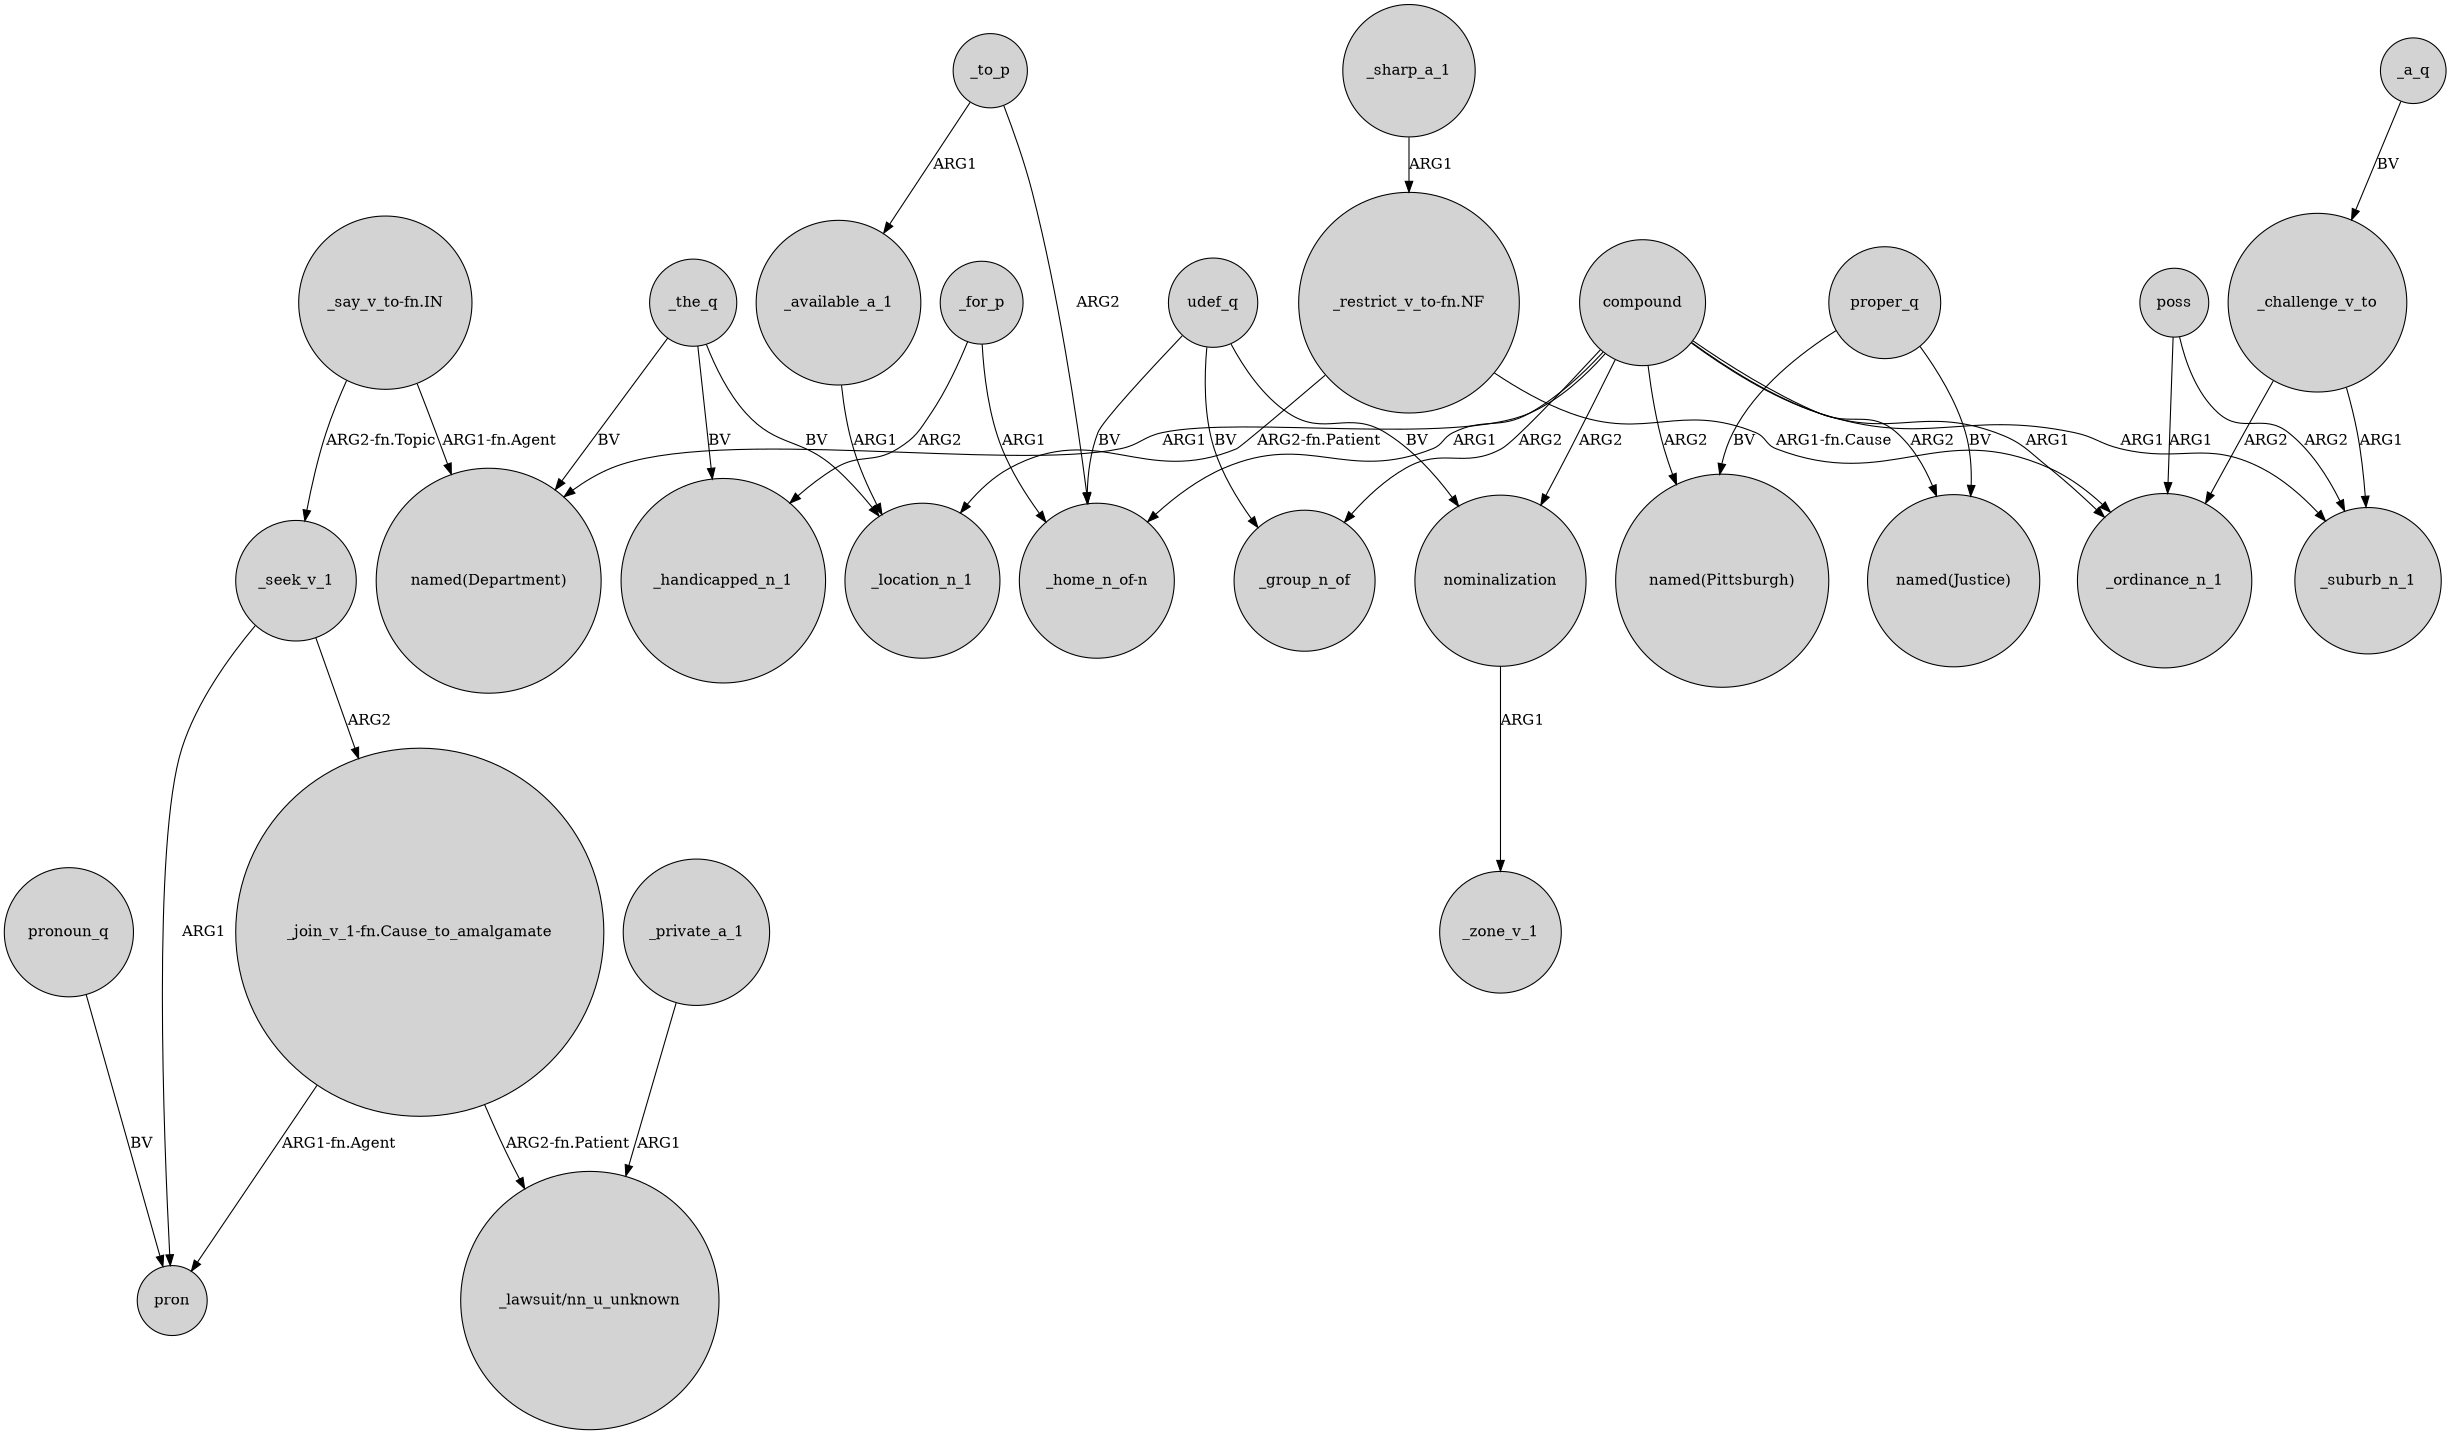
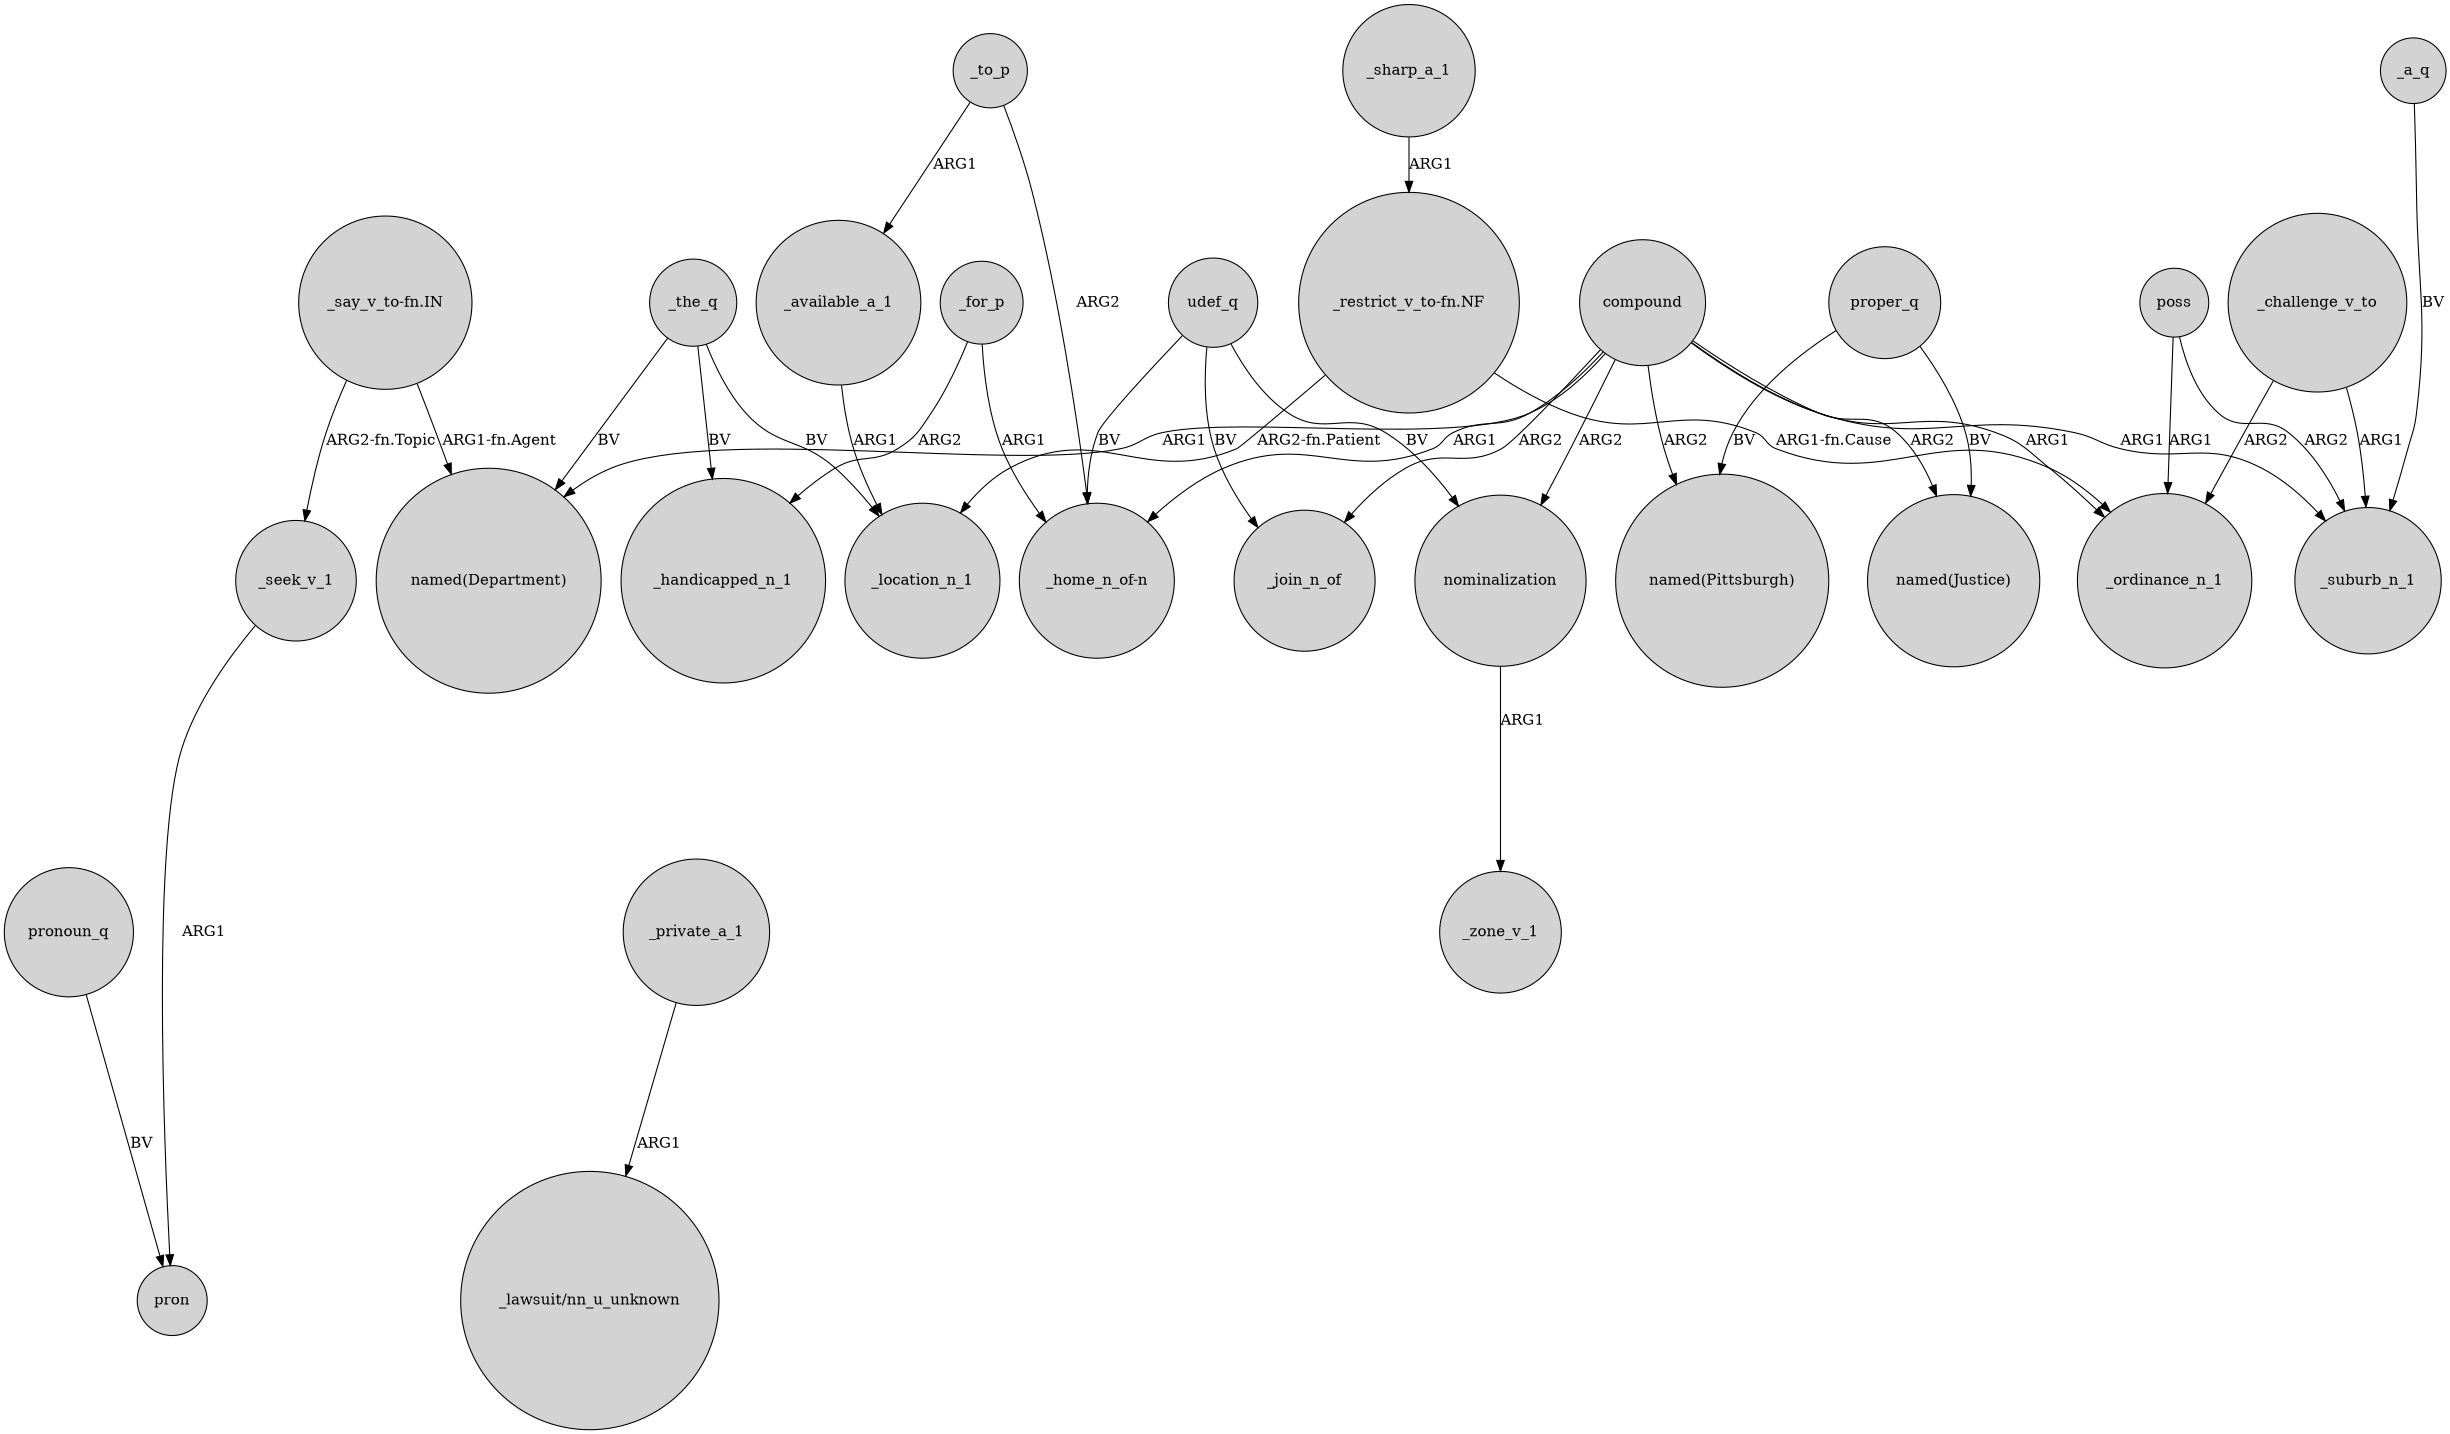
edge "_a_q" -> "_challenge_v_to": now "_a_q" -> "_suburb_n_1"
node "_group_n_of": label "_group_n_of" -> "_join_n_of"
node "_join_v_1-fn.Cause_to_amalgamate": removed
